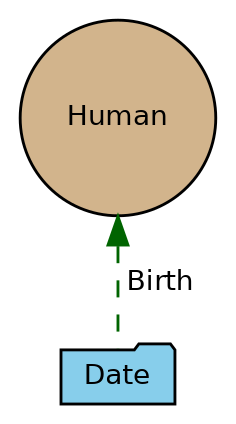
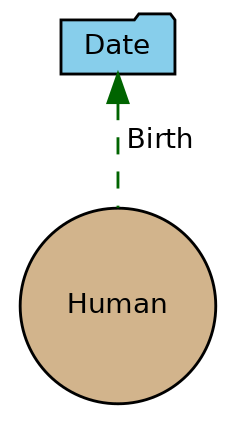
edge "Date" -> "Human": reversed
